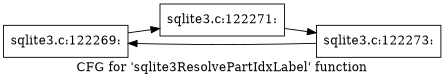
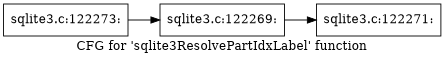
edge "sqlite3.c:122271:" -> "sqlite3.c:122273:": removed
